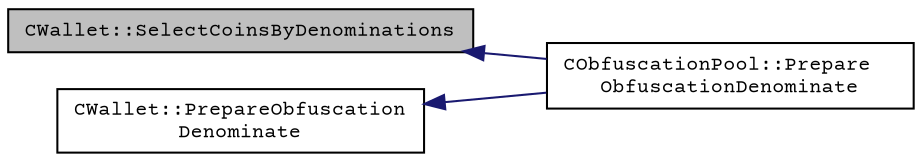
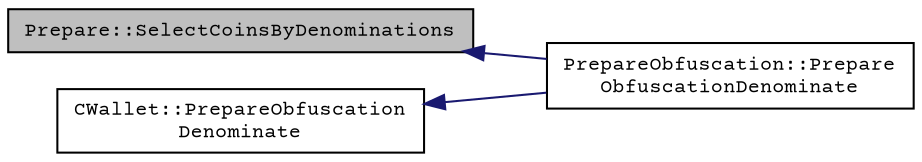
node "CWallet::SelectCoinsByDenominations": label "CWallet::SelectCoinsByDenominations" -> "Prepare::SelectCoinsByDenominations"
node "CObfuscationPool::Prepare ObfuscationDenominate": label "CObfuscationPool::Prepare ObfuscationDenominate" -> "PrepareObfuscation::Prepare ObfuscationDenominate"
